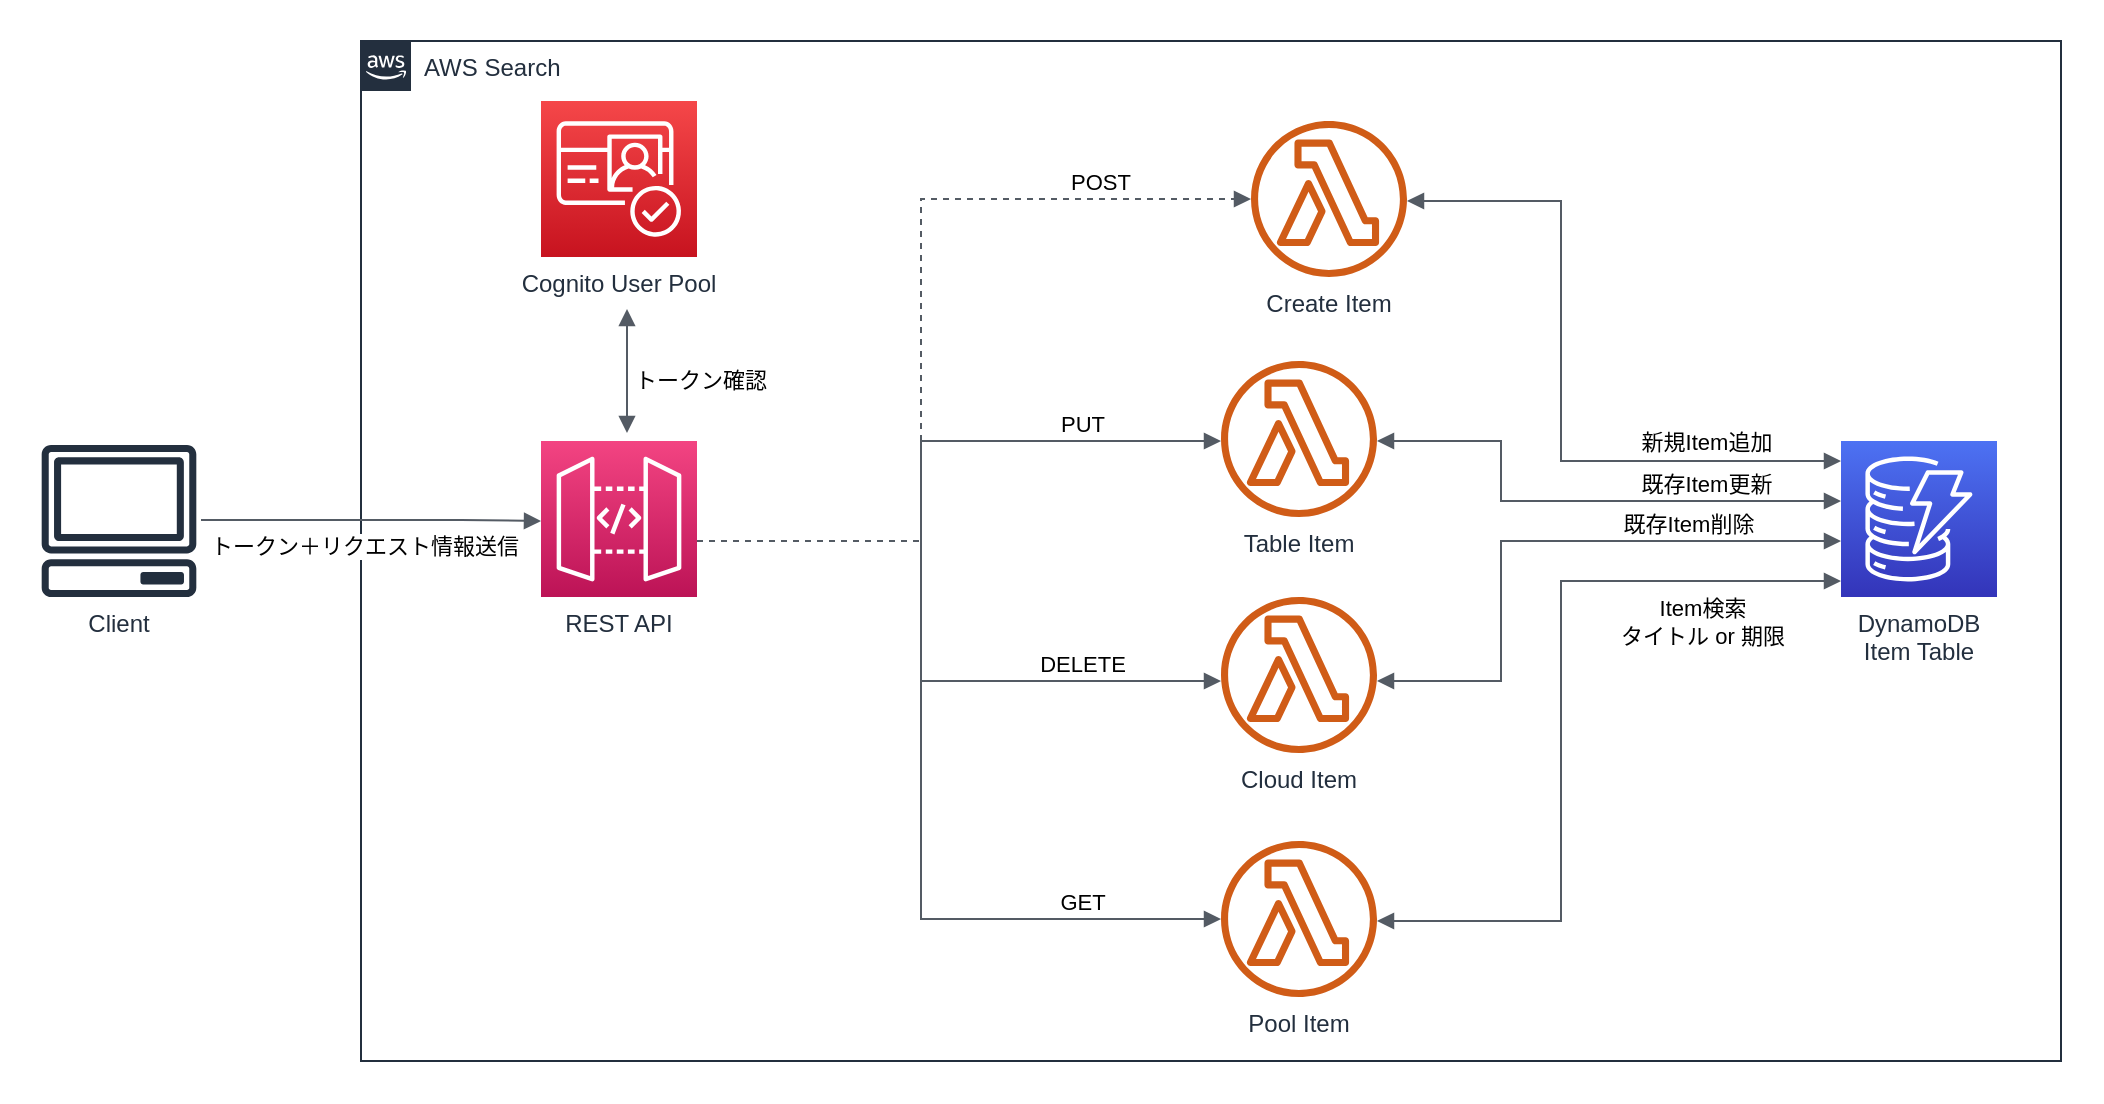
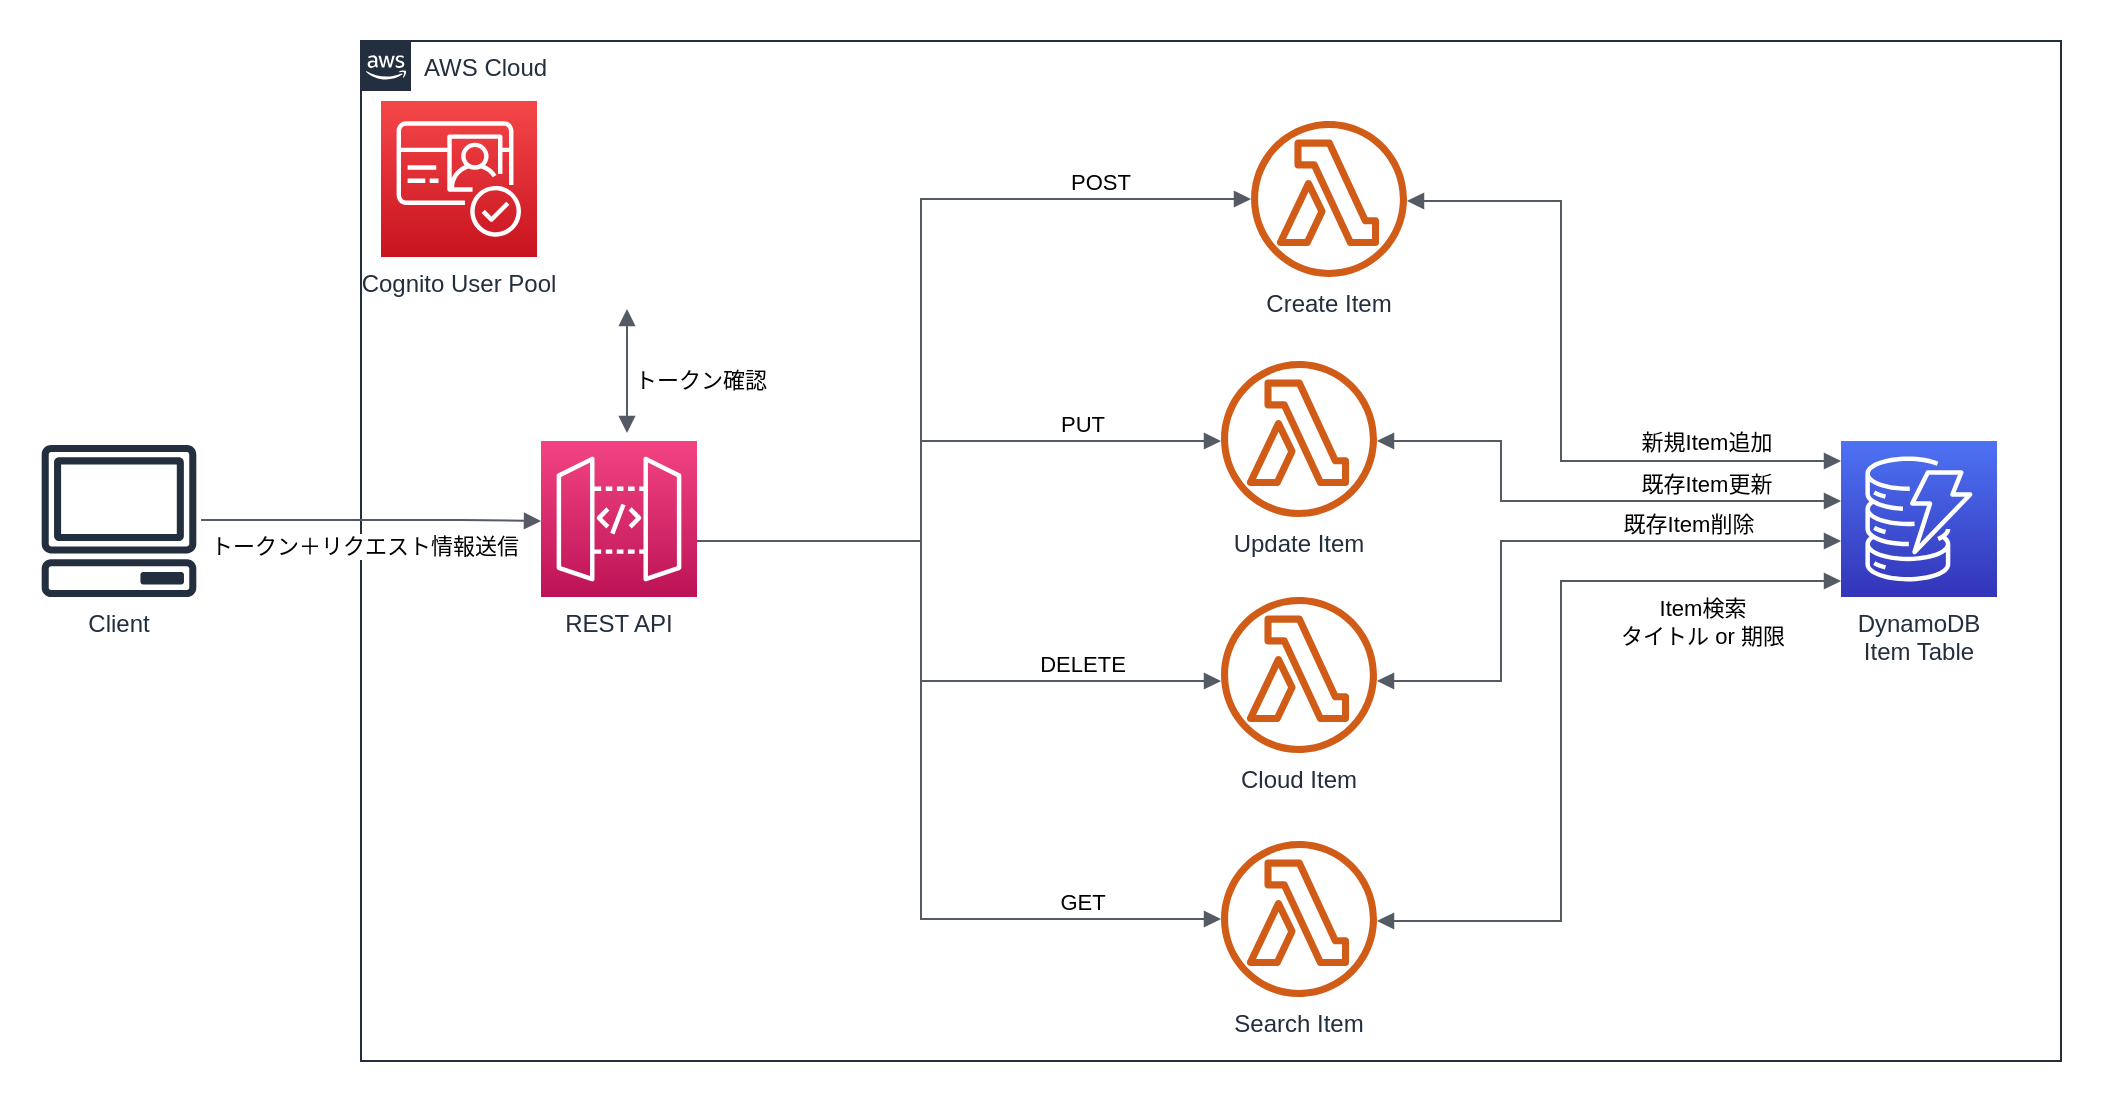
node "AWS Search": label "AWS Search" -> "AWS Cloud"
node "Cognito User Pool": moved (619, 179) -> (459, 179)
edge "REST API" -> "Create Item": style dashed -> solid
node "Table Item": label "Table Item" -> "Update Item"
node "Pool Item": label "Pool Item" -> "Search Item"
